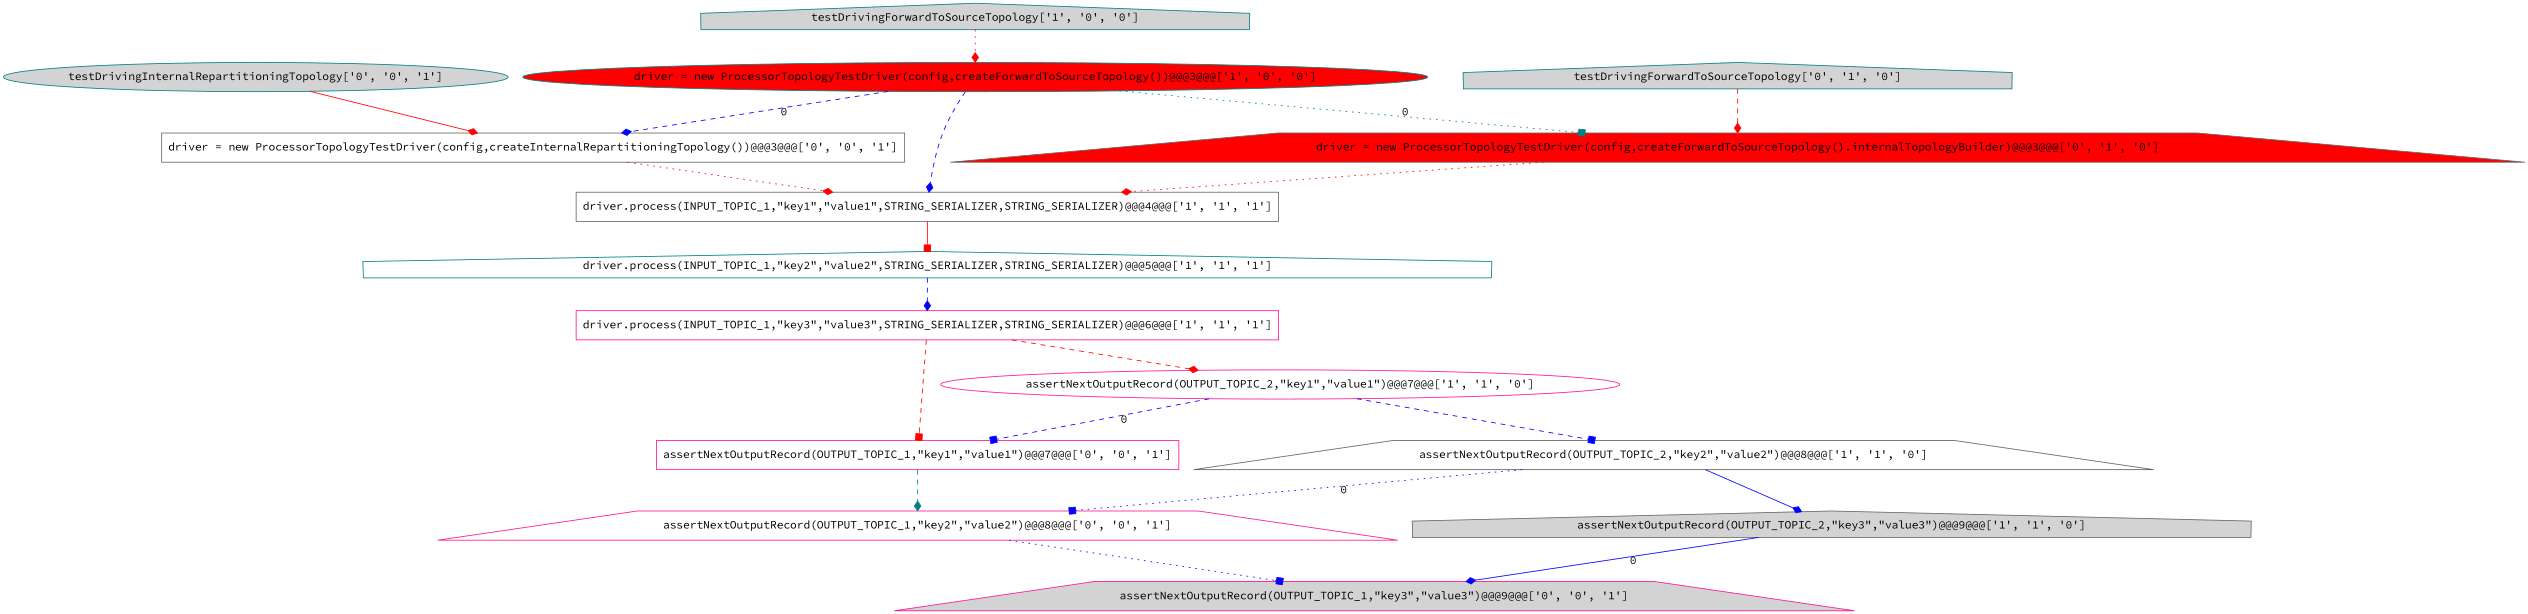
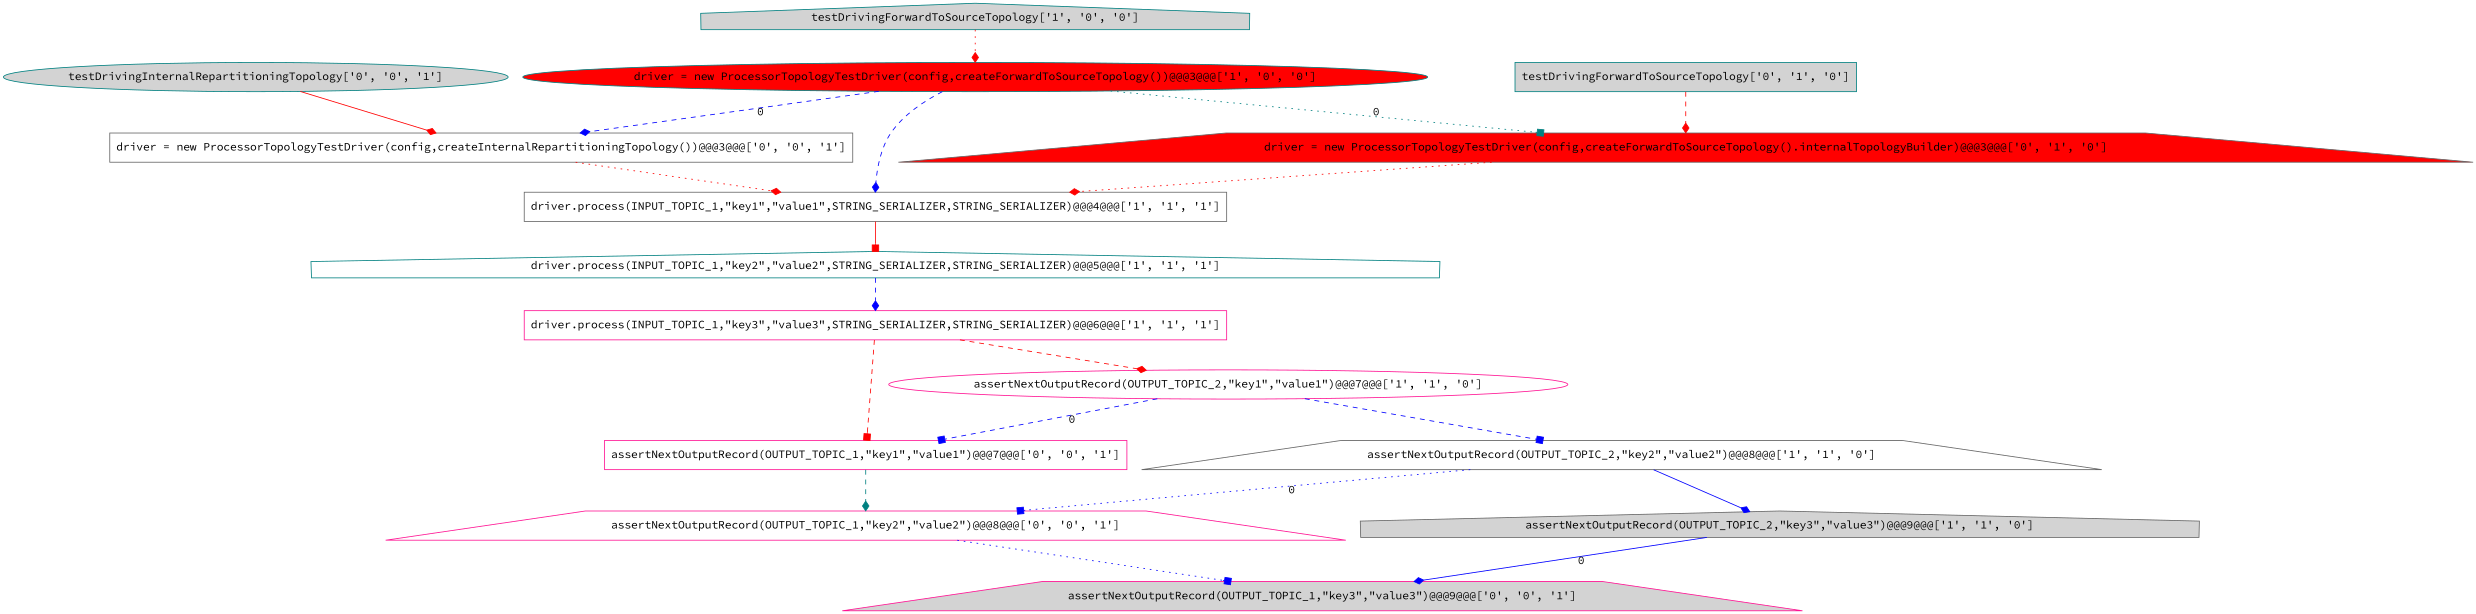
node "testDrivingForwardToSourceTopology['0', '1', '0']": shape house -> box
